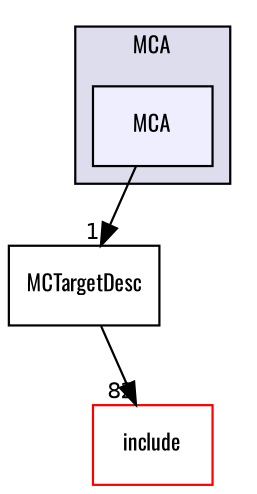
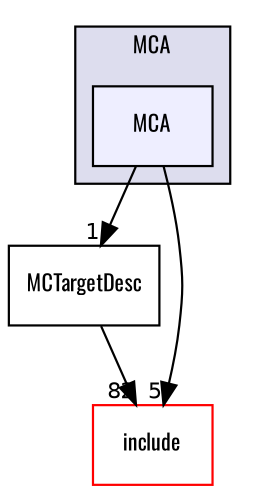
edge "MCA" -> "include": added
